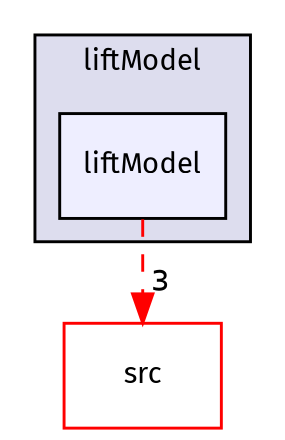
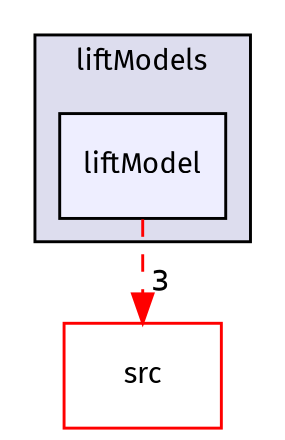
cluster "liftModel": label "liftModel" -> "liftModels"
